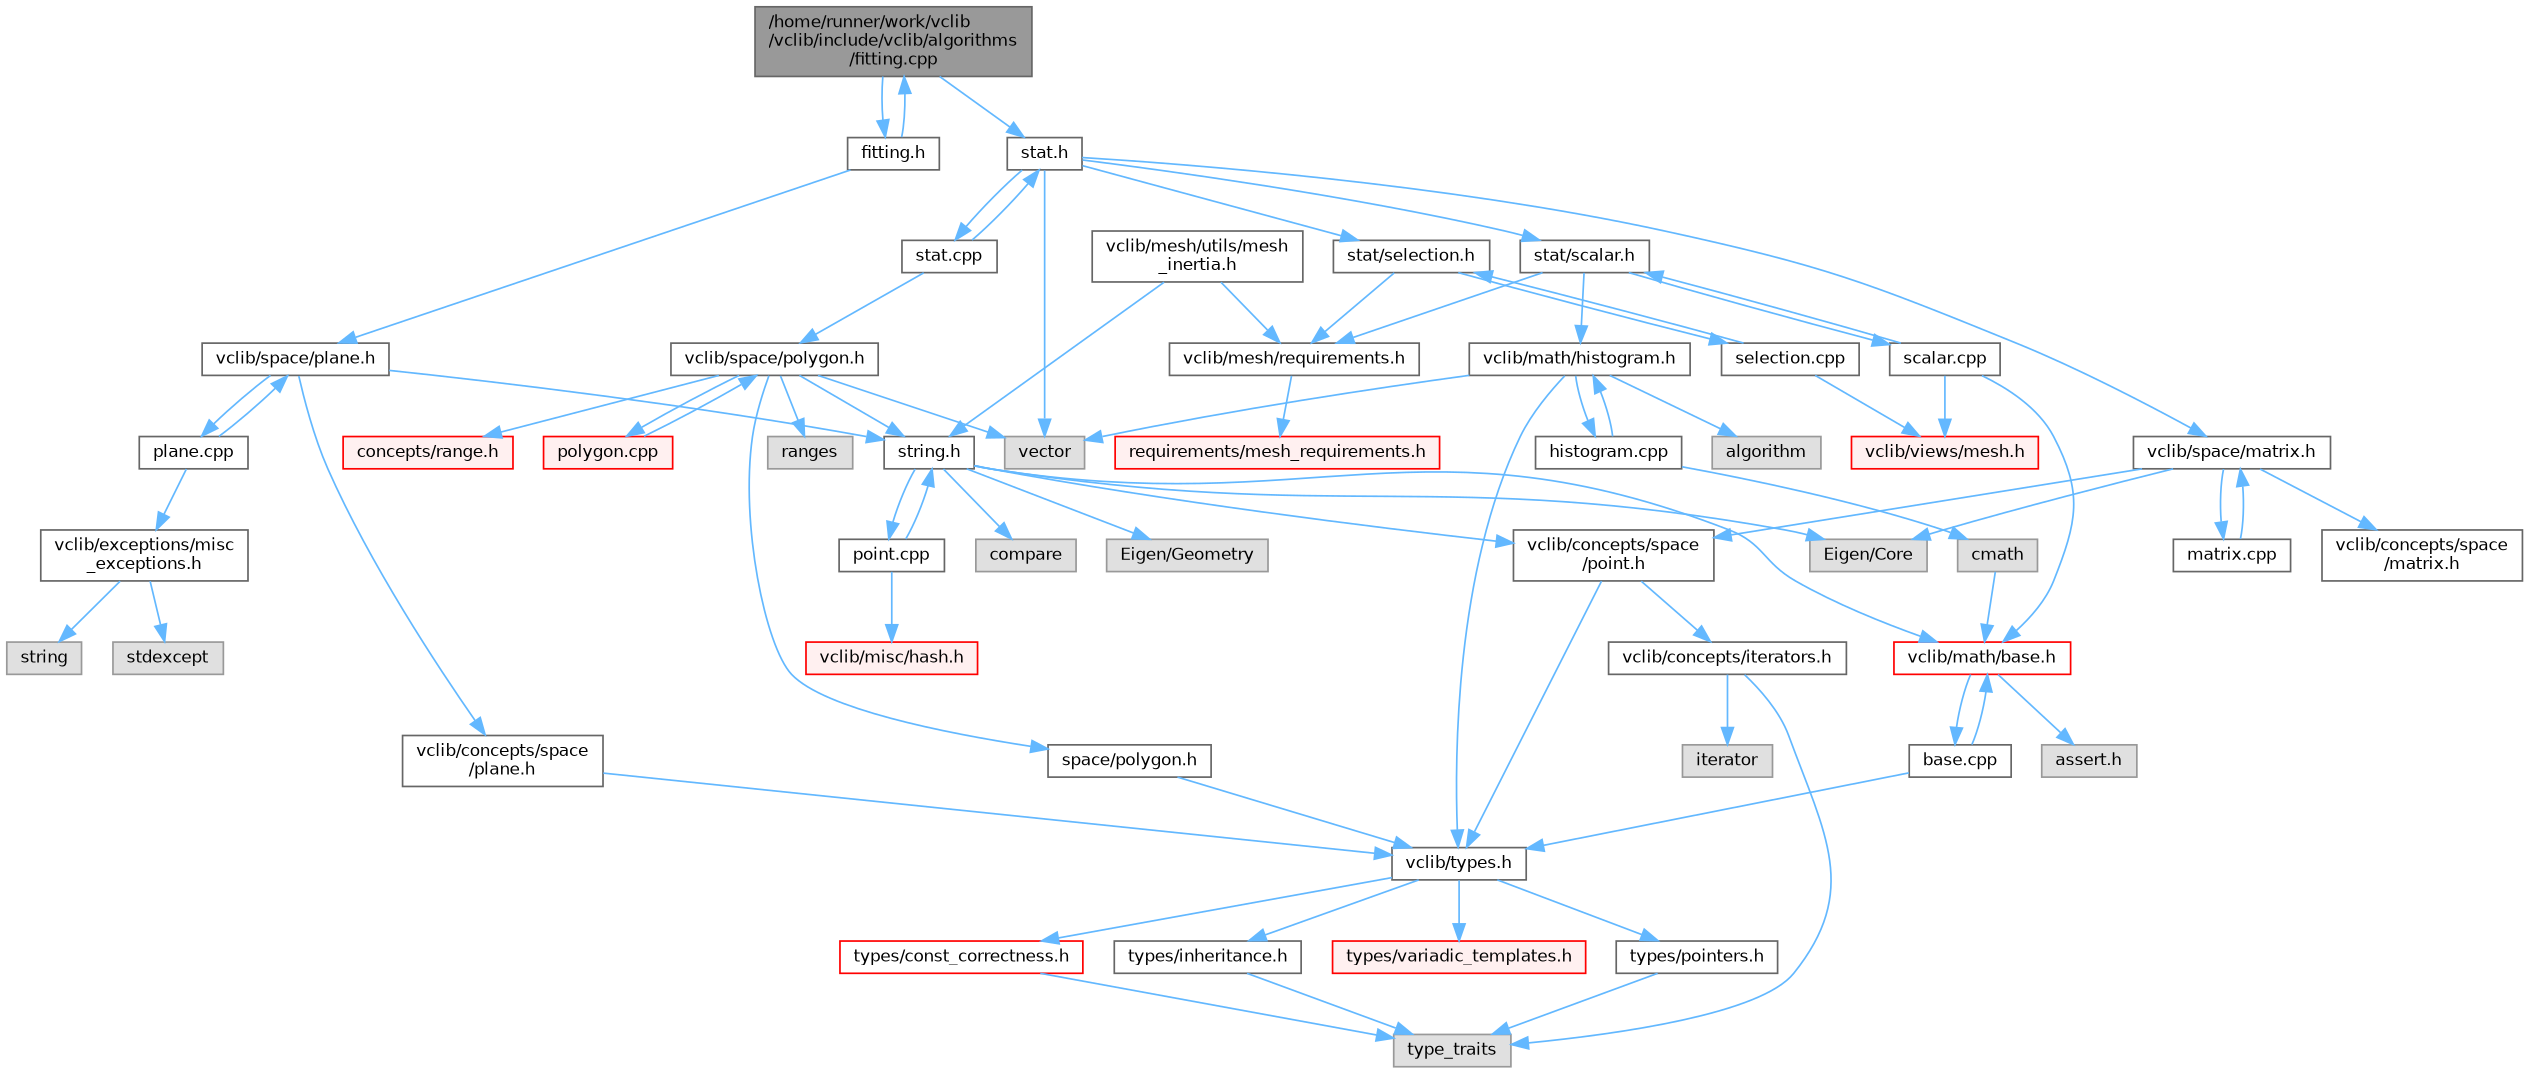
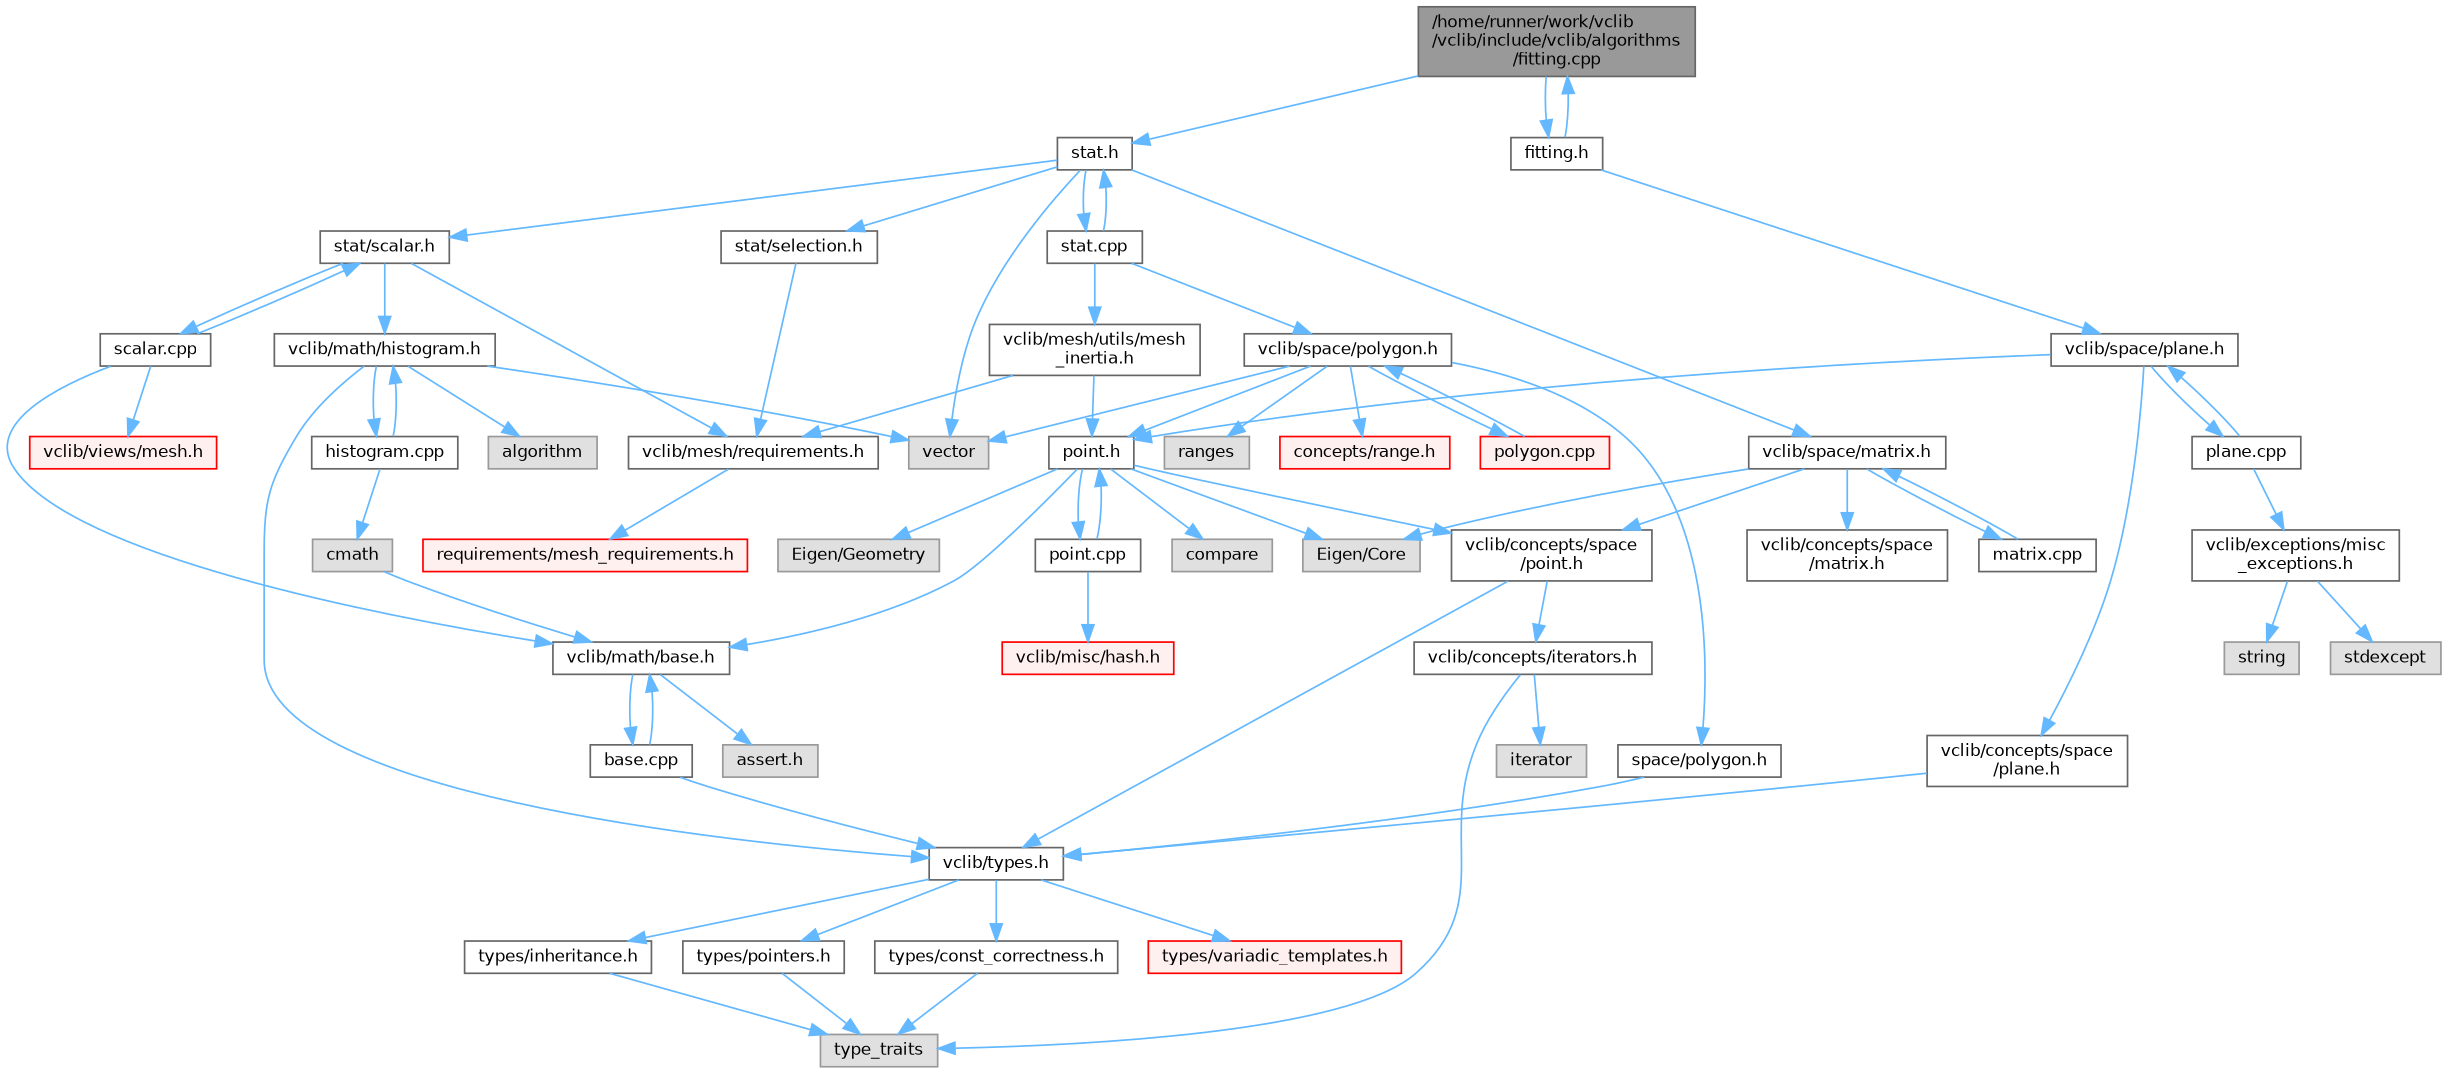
edge "stat.cpp" -> "vclib/mesh/utils/mesh _inertia.h": added
node "selection.cpp": removed
node "string.h": label "string.h" -> "point.h"
node "vclib/math/base.h": color red -> grey40
node "types/const_correctness.h": color red -> grey40
